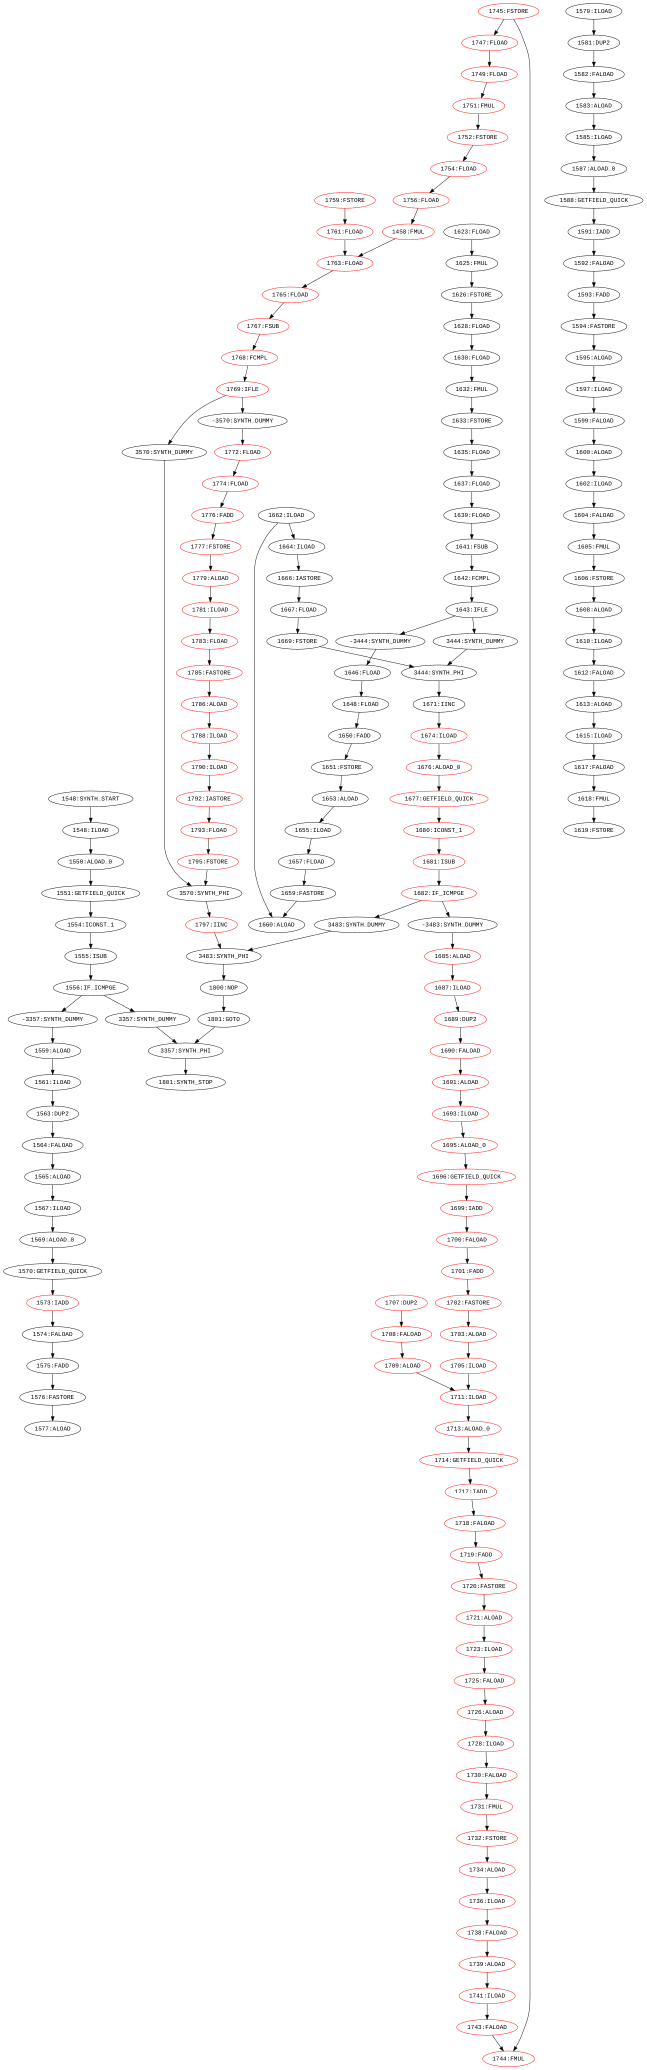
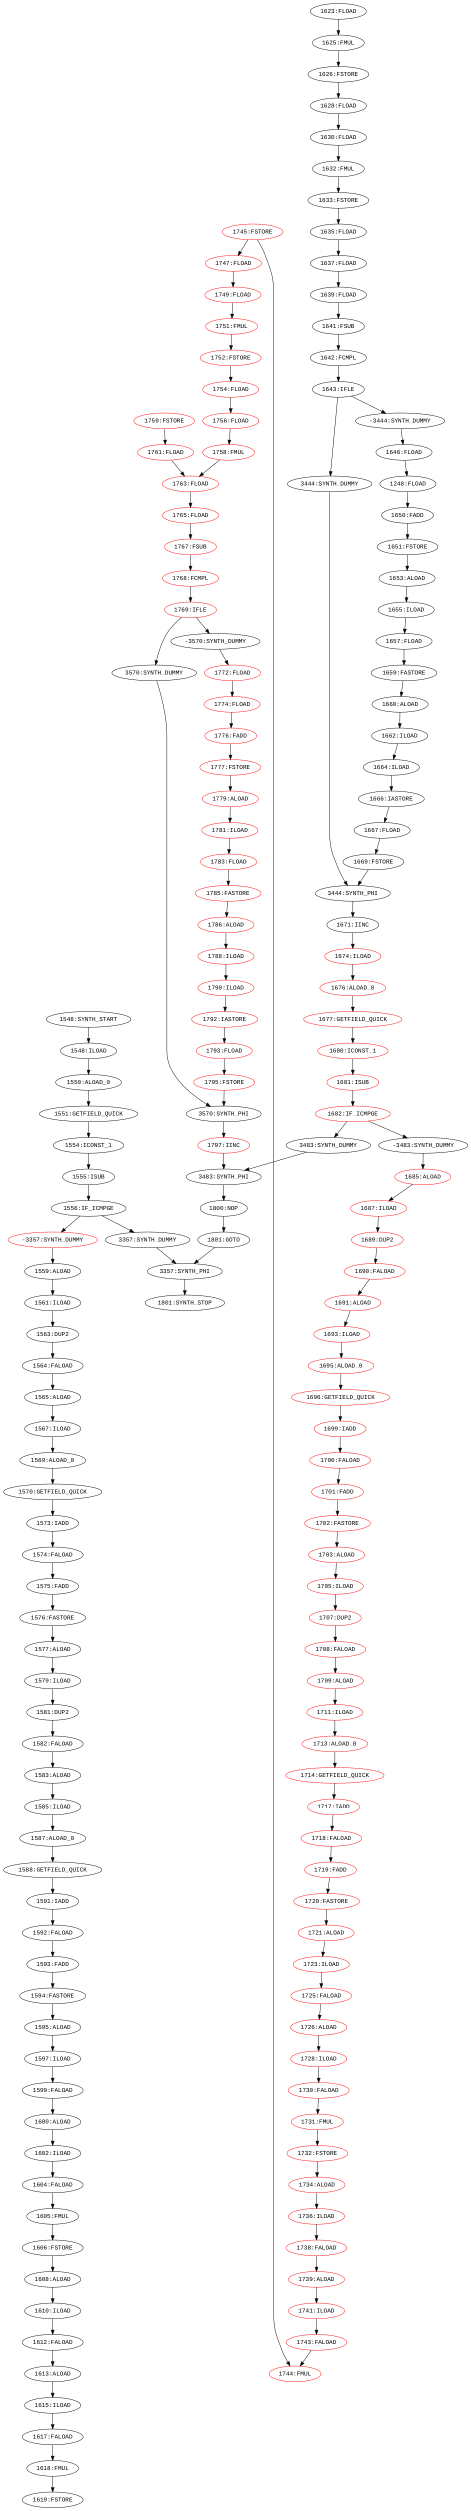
node "1458:FMUL": label "1458:FMUL" -> "1758:FMUL"
node "1648:FLOAD": label "1648:FLOAD" -> "1248:FLOAD"
edge "1662:ILOAD" -> "1660:ALOAD": reversed
node "-3357:SYNTH_DUMMY": color black -> red
node "1573:IADD": color red -> black
edge "1705:ILOAD" -> "1711:ILOAD": now "1705:ILOAD" -> "1707:DUP2"
edge "1577:ALOAD" -> "1579:ILOAD": added
